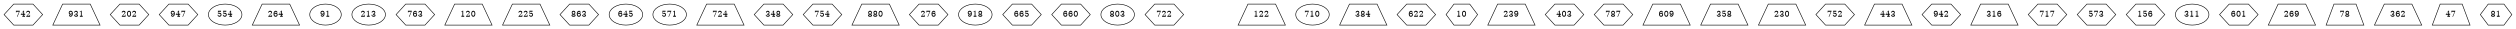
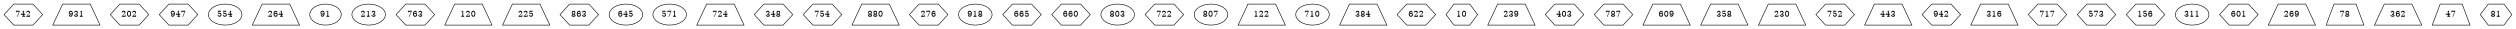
node "807": added
